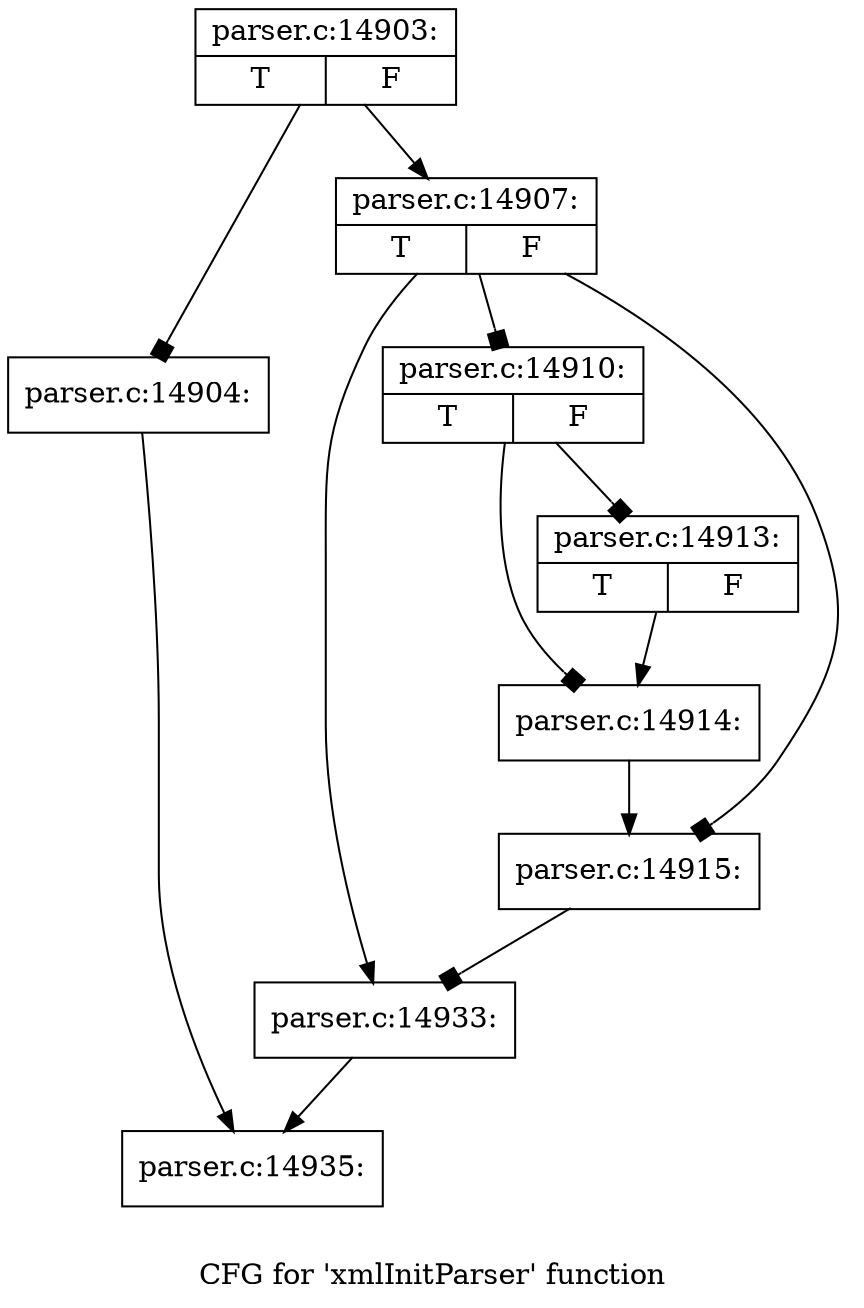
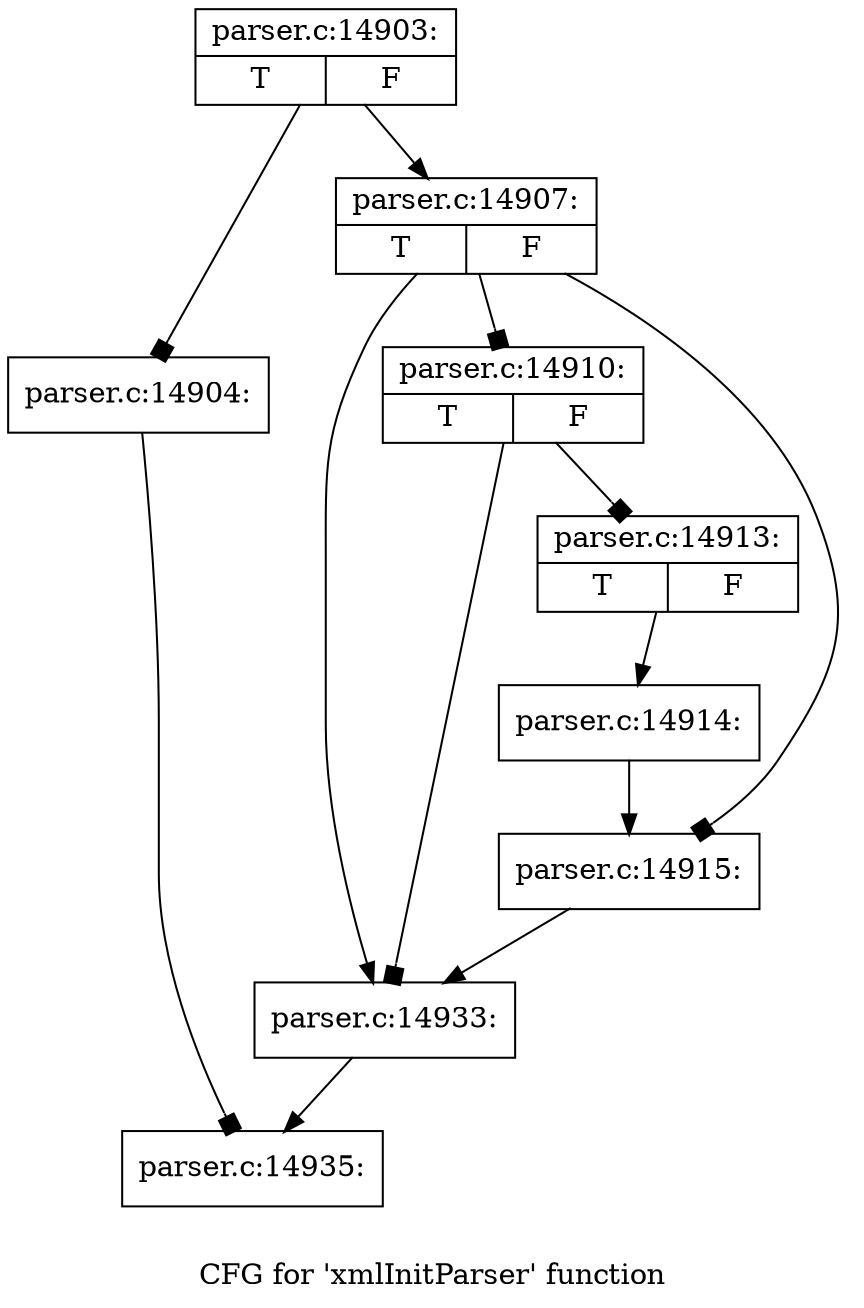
edge "parser.c:14910:" -> "parser.c:14914:": now "parser.c:14910:" -> "parser.c:14933:"
edge "parser.c:14904:" -> "parser.c:14935:": arrowhead normal -> box
edge "parser.c:14915:" -> "parser.c:14933:": arrowhead box -> normal
